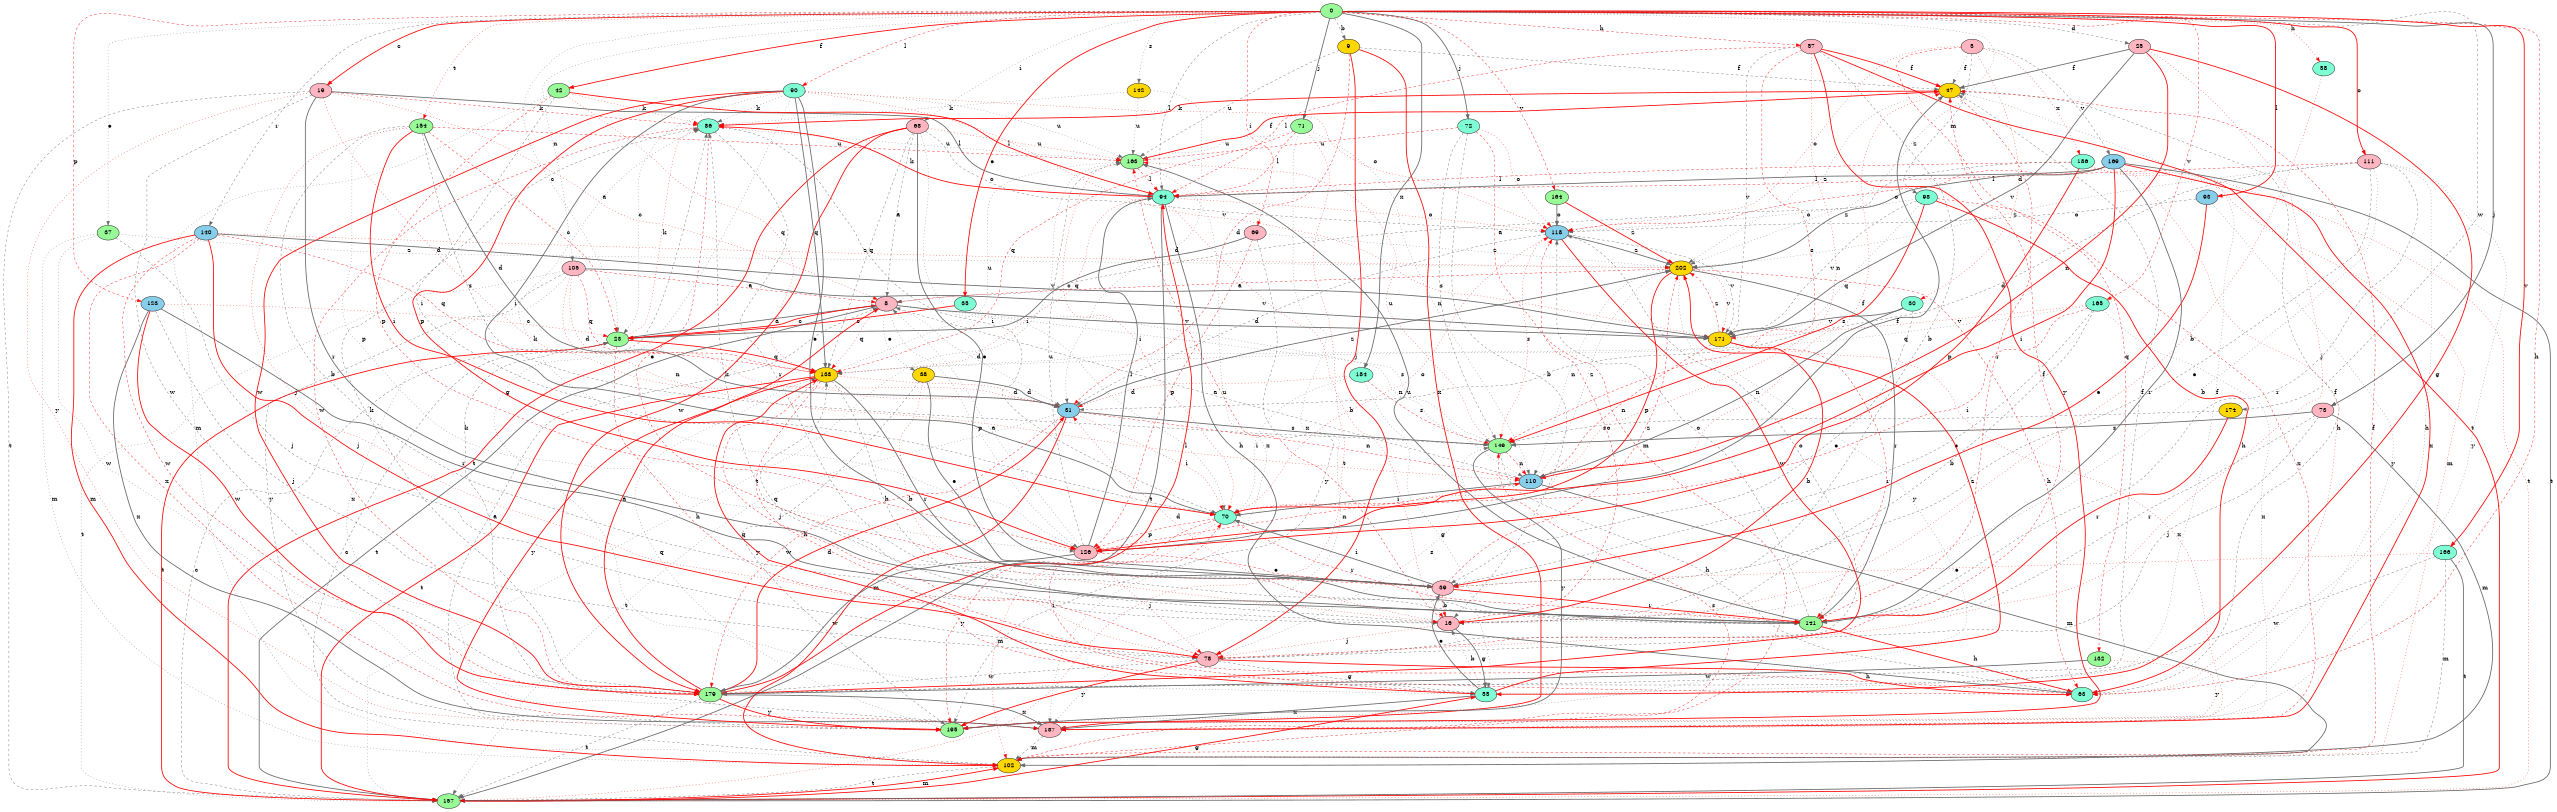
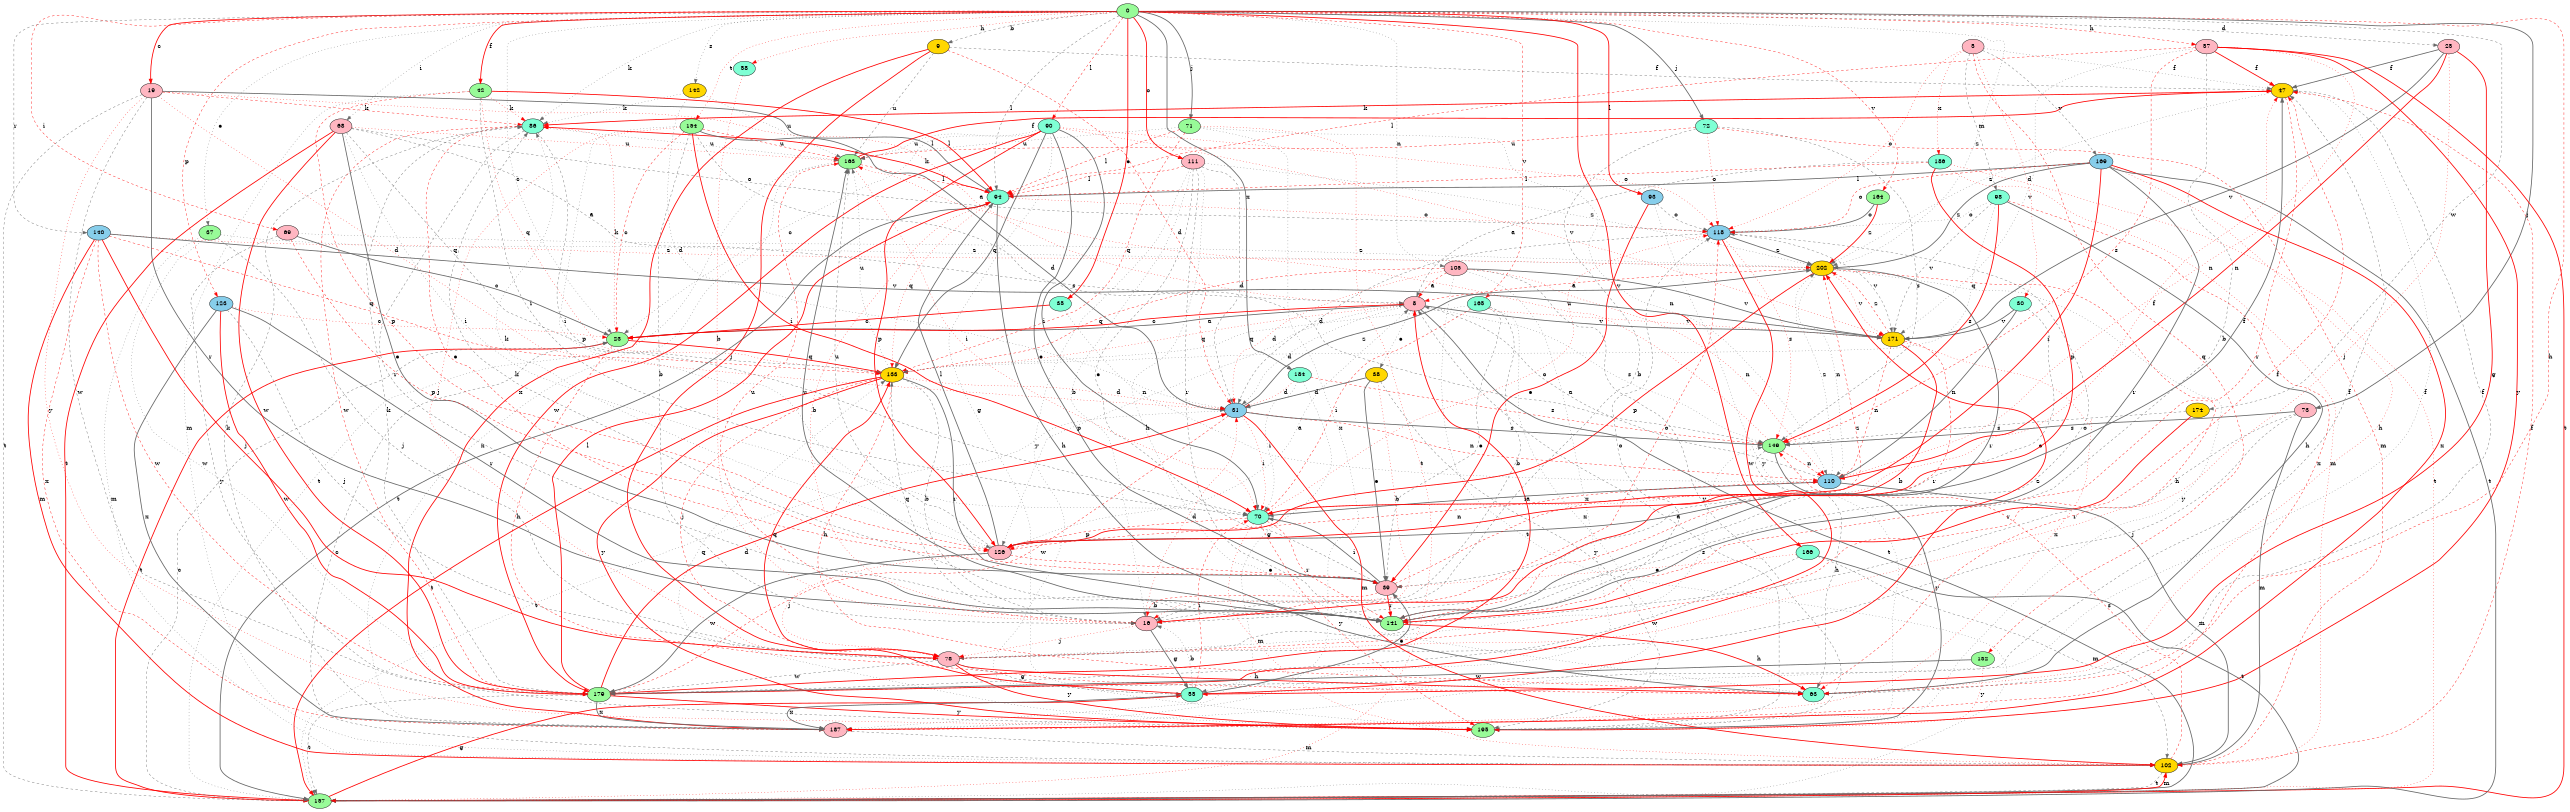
edge "90" -> "86": now "0" -> "86"
edge "57" -> "171": style dashed -> dotted
edge "98" -> "63": color red -> gray40
